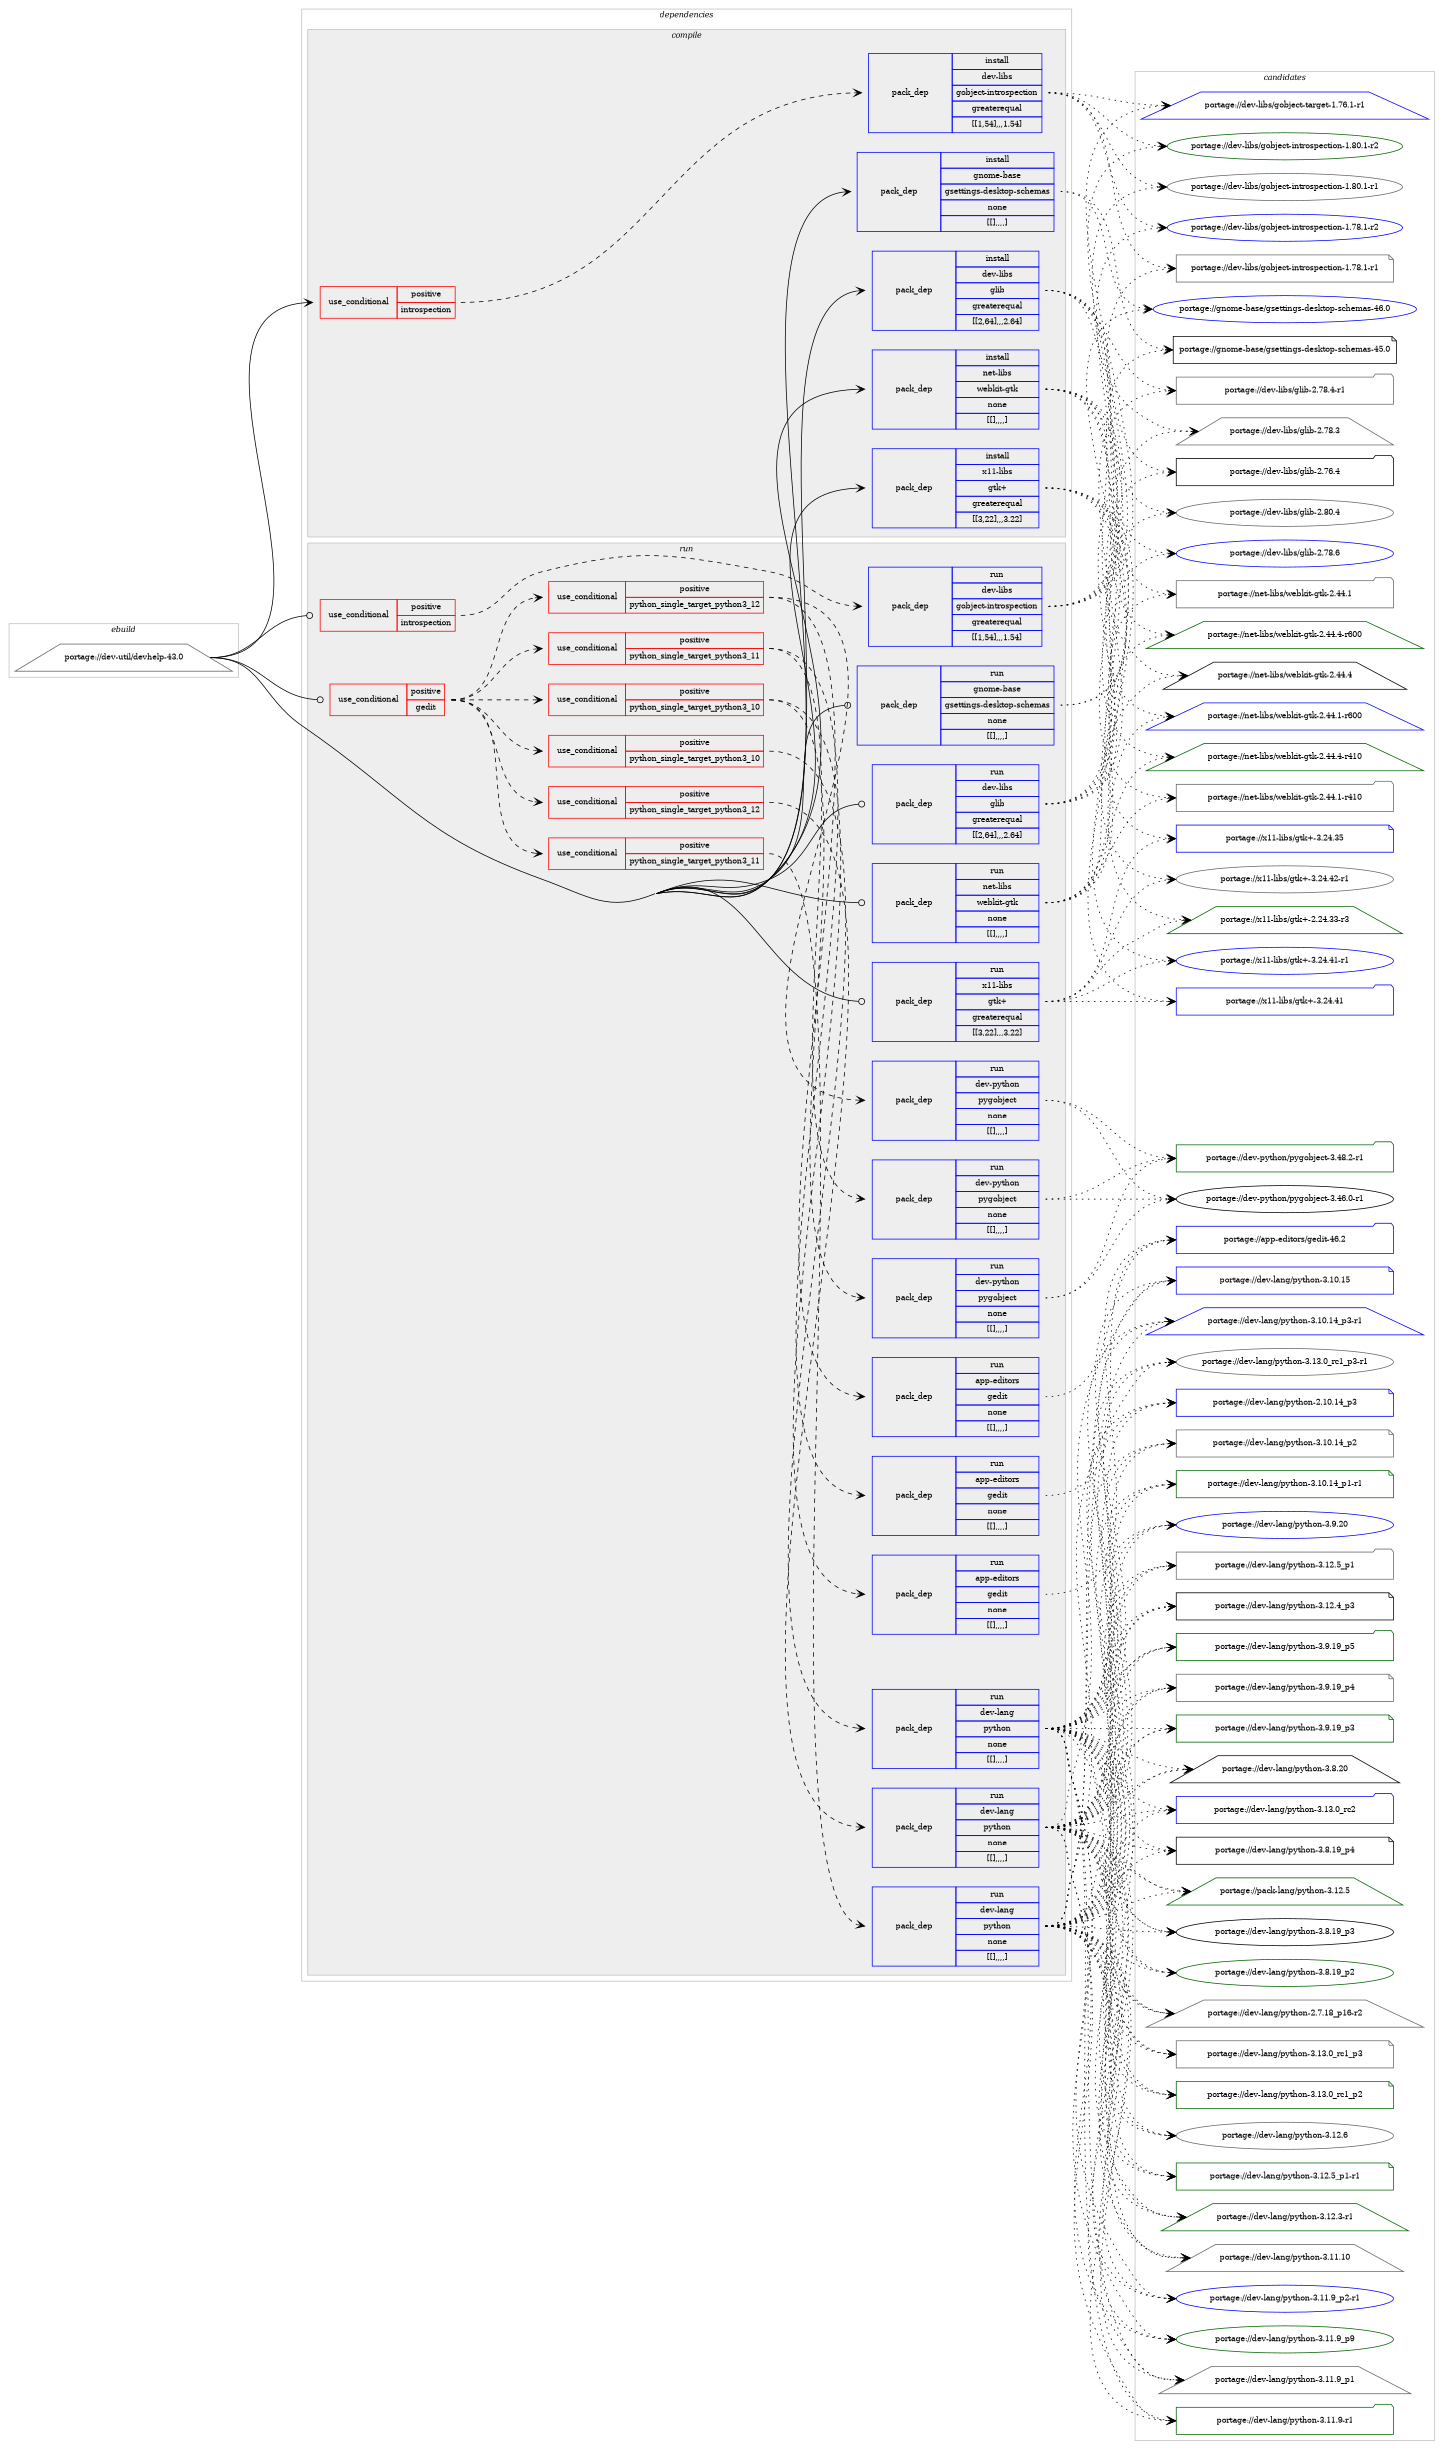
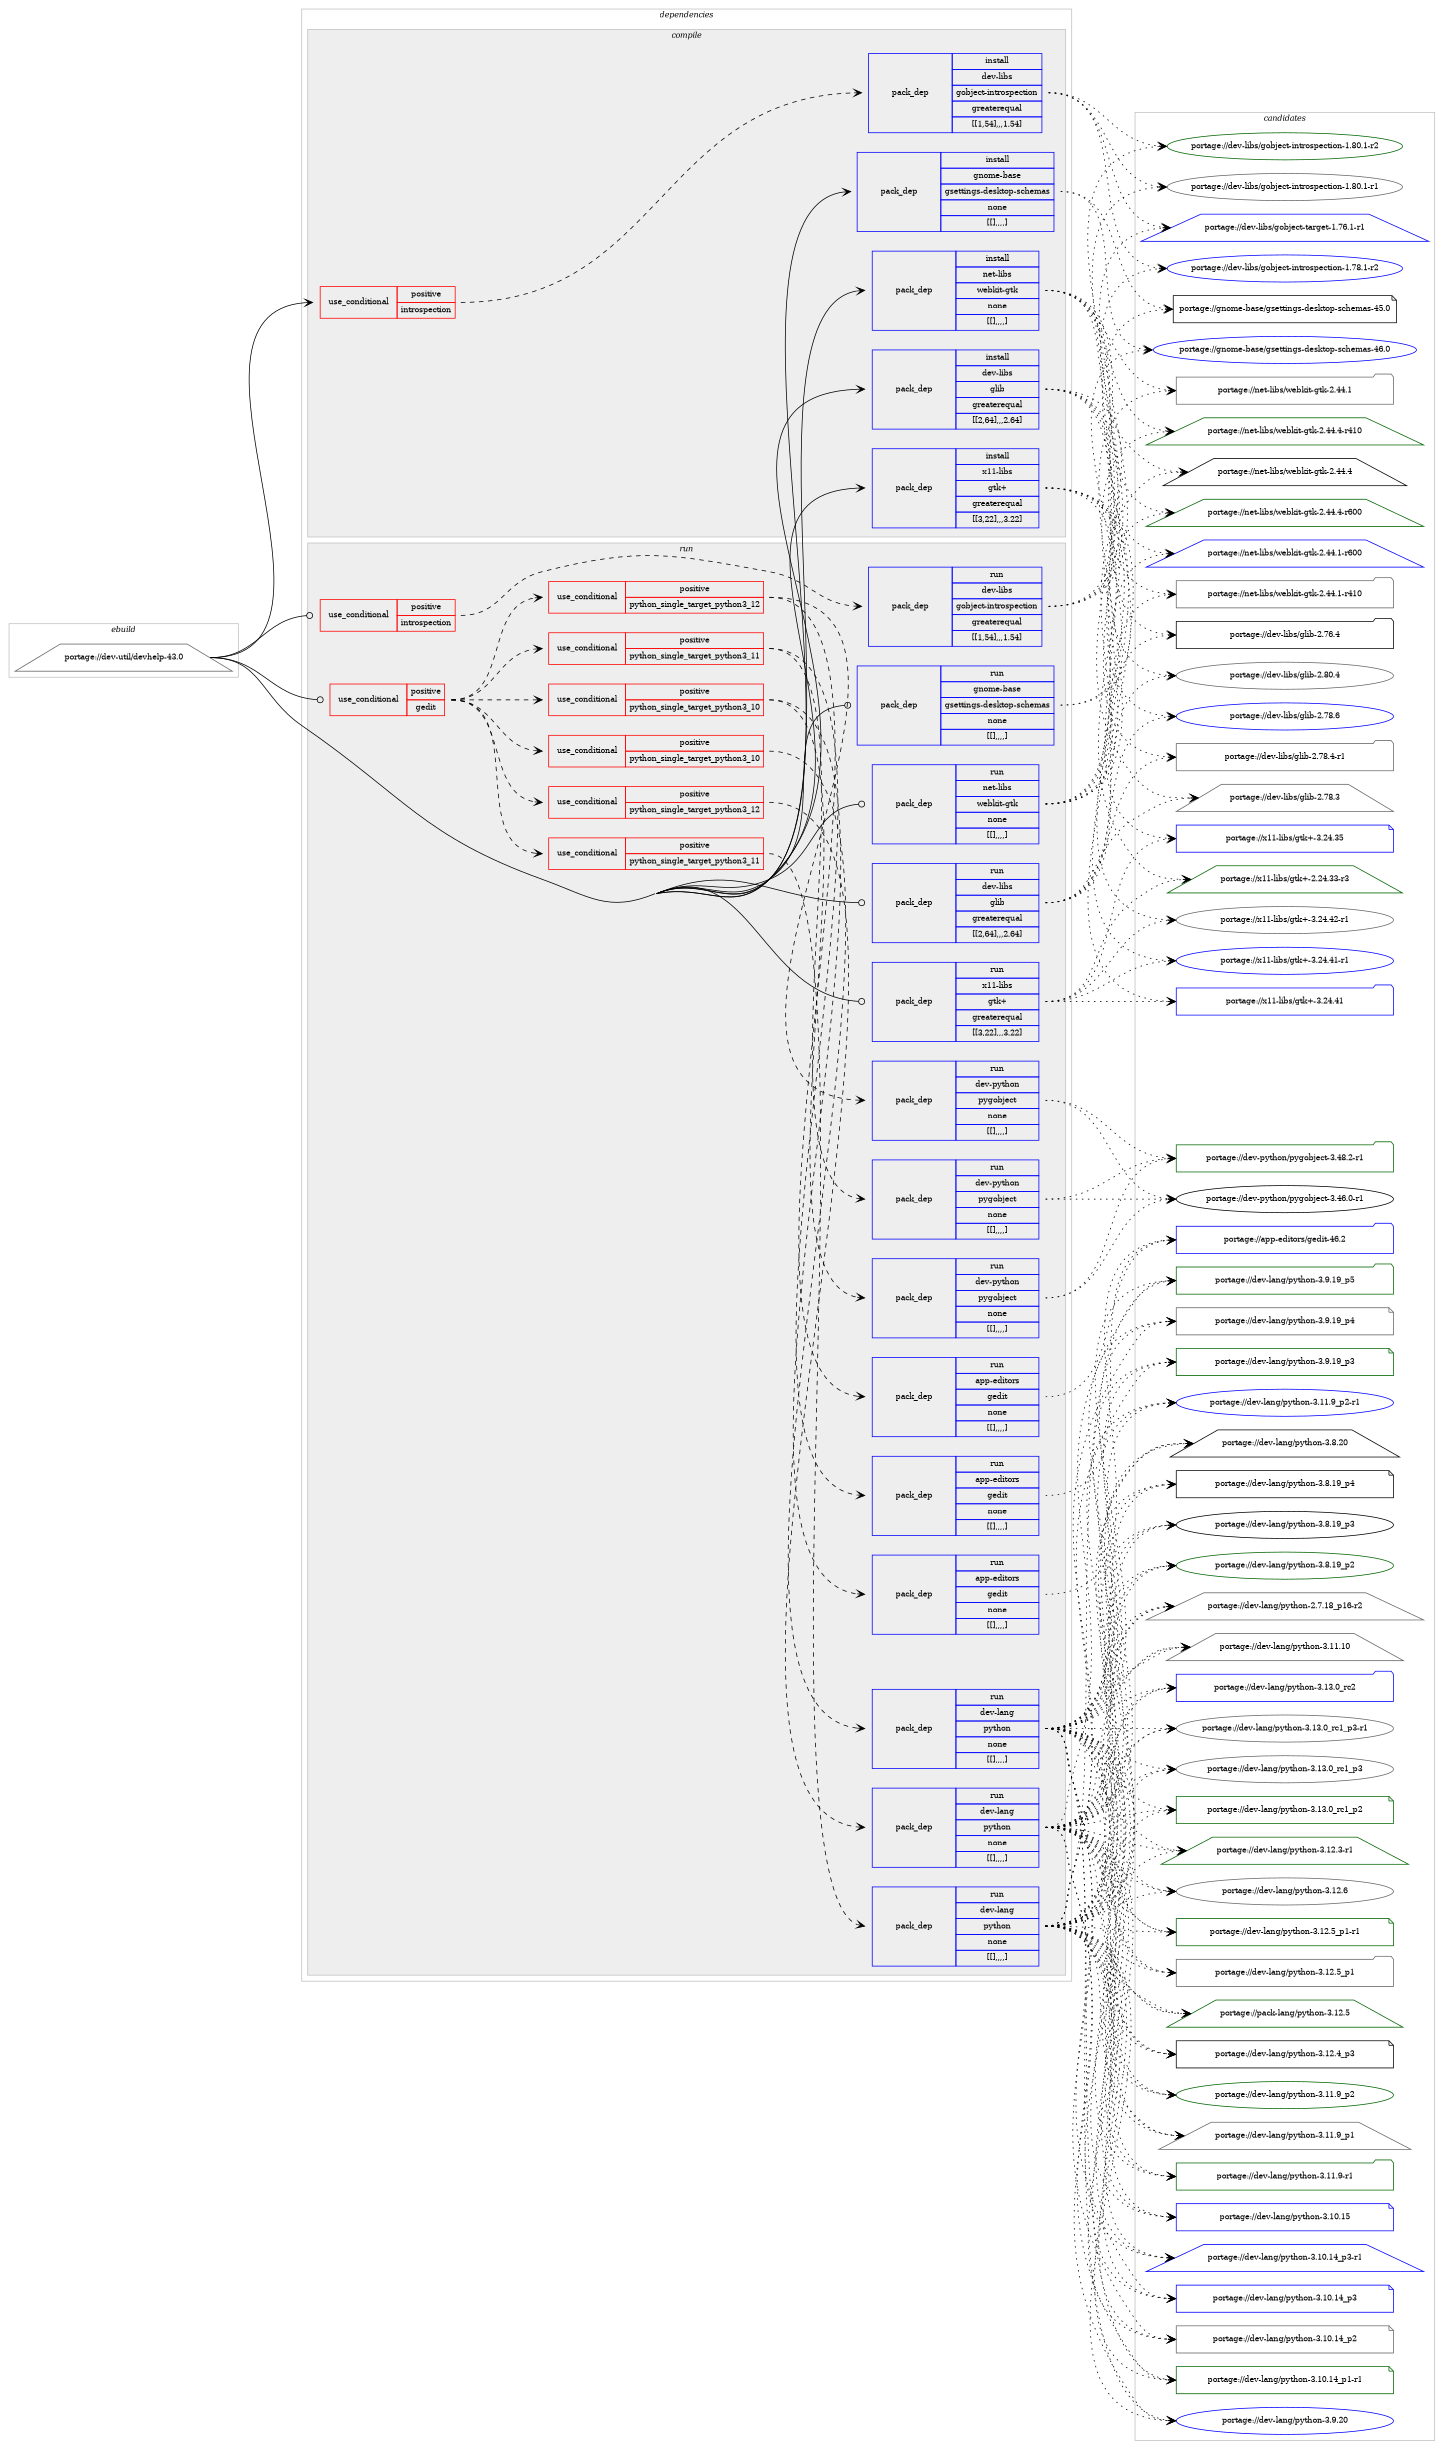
node "portage://dev-libs/gobject-introspection-1.78.1-r1": removed
node "portage://dev-lang/python-2.10.14_p3": label "portage://dev-lang/python-2.10.14_p3" -> "portage://dev-lang/python-3.10.14_p3"
node "portage://dev-lang/python-3.13.0_rc1_p3": shape note -> ellipse
node "portage://dev-lang/python-3.11.9_p9": label "portage://dev-lang/python-3.11.9_p9" -> "portage://dev-lang/python-3.11.9_p2"
